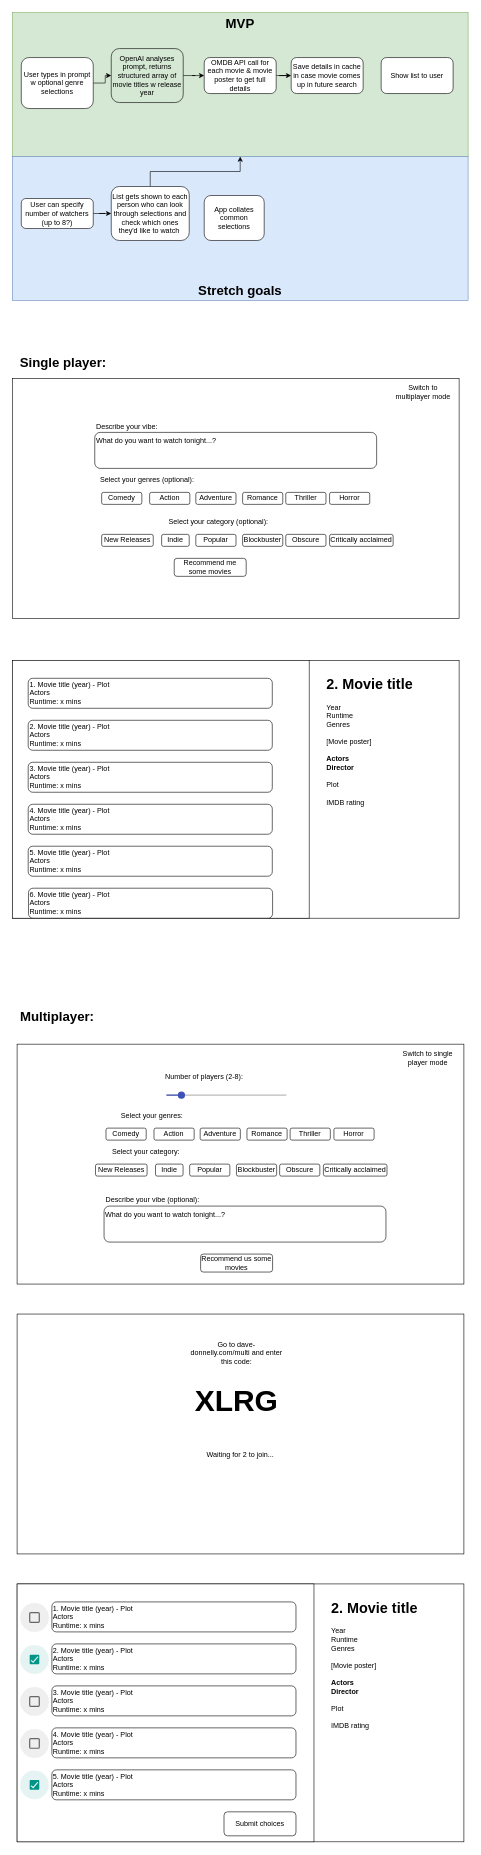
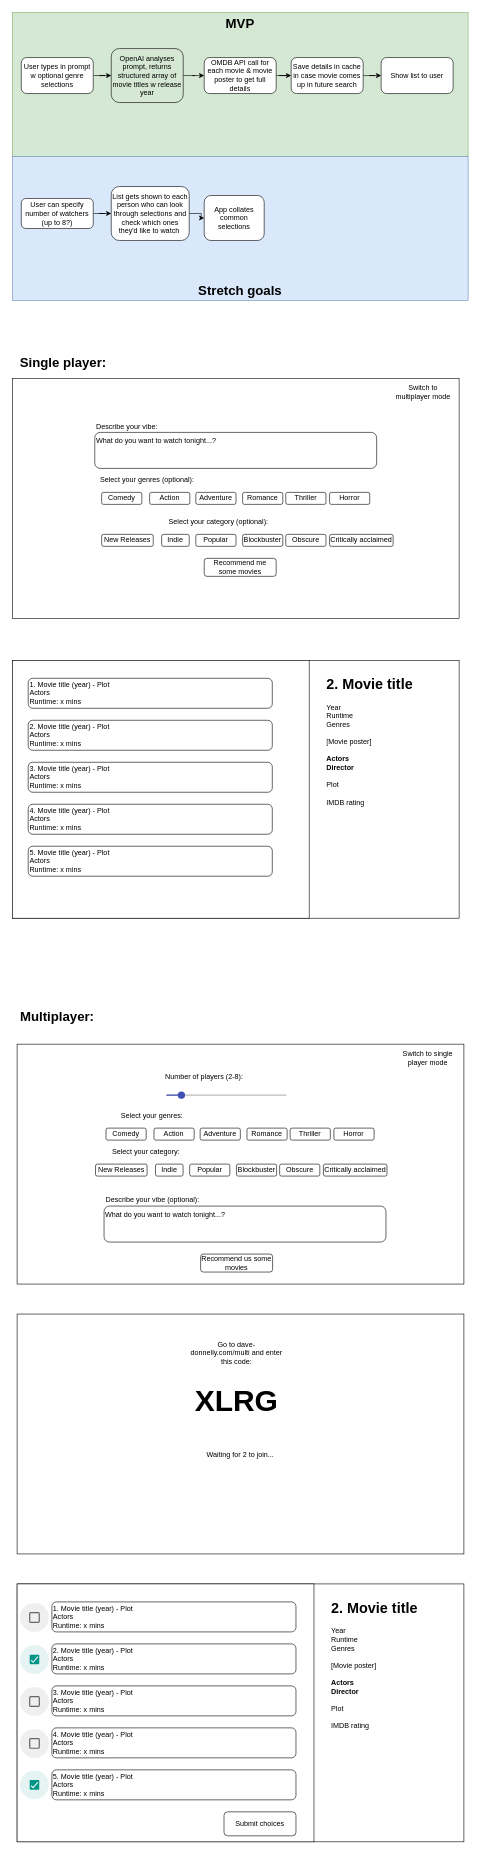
edge "Save details in cache in case movie comes up in future search" -> "Show list to user": added
node "User types in prompt w optional genre selections": size 72x51 -> 72x36
edge "List gets shown to each person who can look through selections and check which ones they'd like to watch" -> "MVP": now "List gets shown to each person who can look through selections and check which ones they'd like to watch" -> "App collates common selections"
node "Recommend me some movies": moved (210, 567) -> (240, 567)
node "6. Movie title (year) - Plot Actors Runtime: x mins": removed
